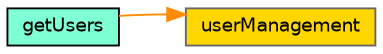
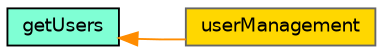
edge "getUsers" -> "userManagement": reversed
